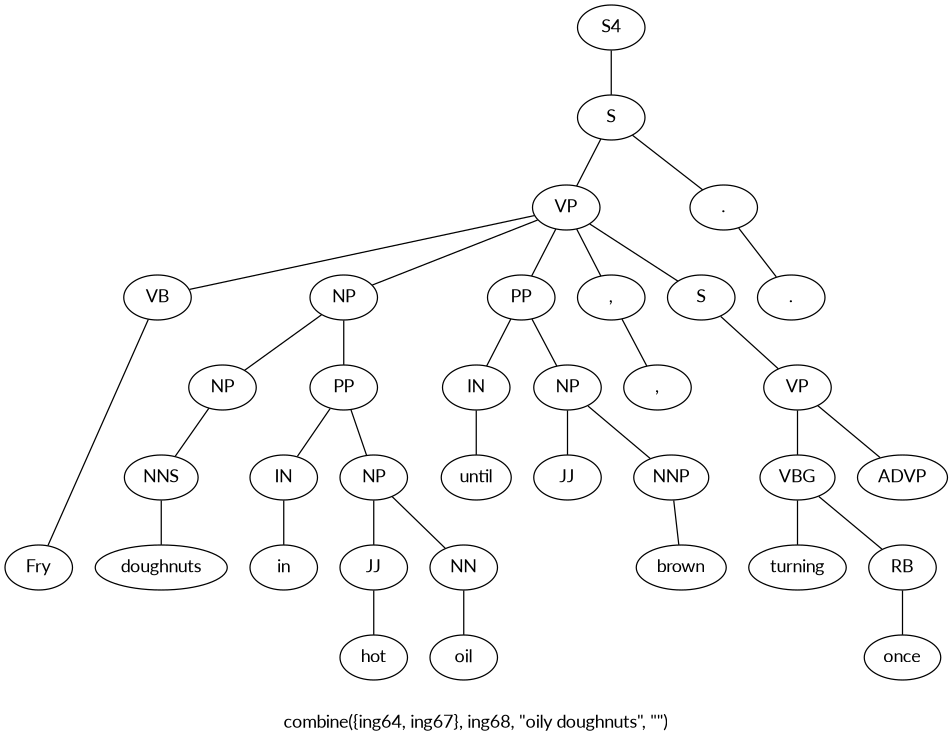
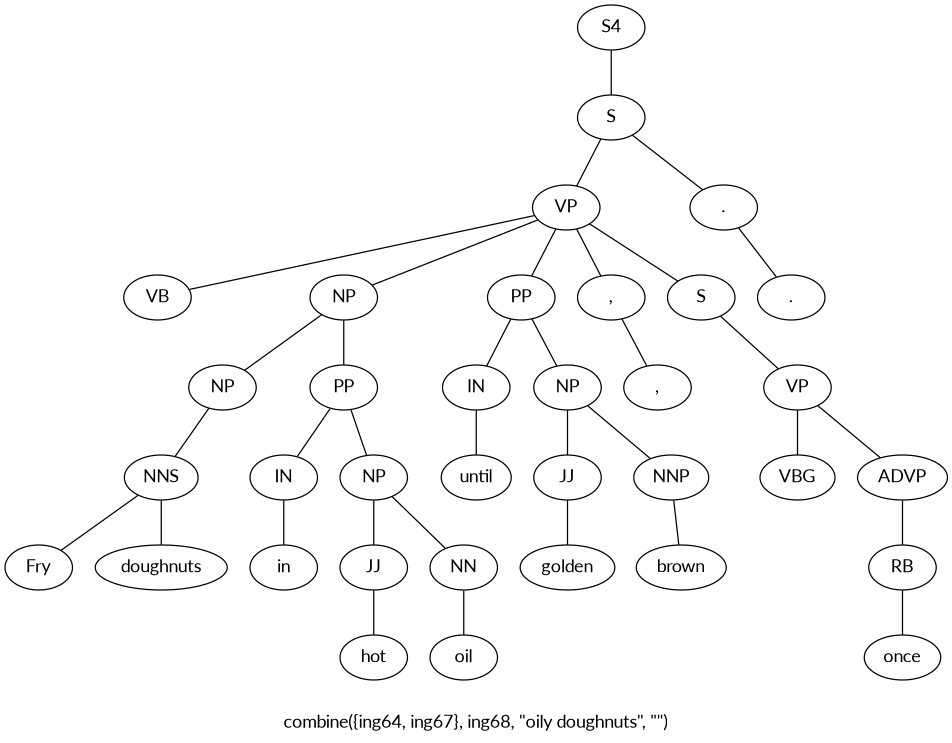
edge "VB" -- "Fry": now "NNS" -- "Fry"
edge "VBG" -- "RB": now "ADVP" -- "RB"
node "golden": added
node "turning": removed
